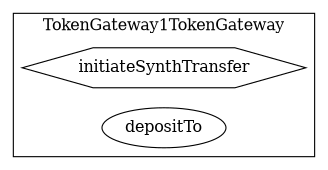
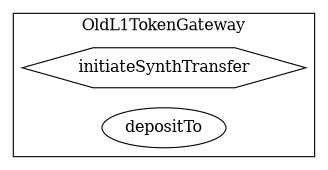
cluster "TokenGateway1TokenGateway": label "TokenGateway1TokenGateway" -> "OldL1TokenGateway"
